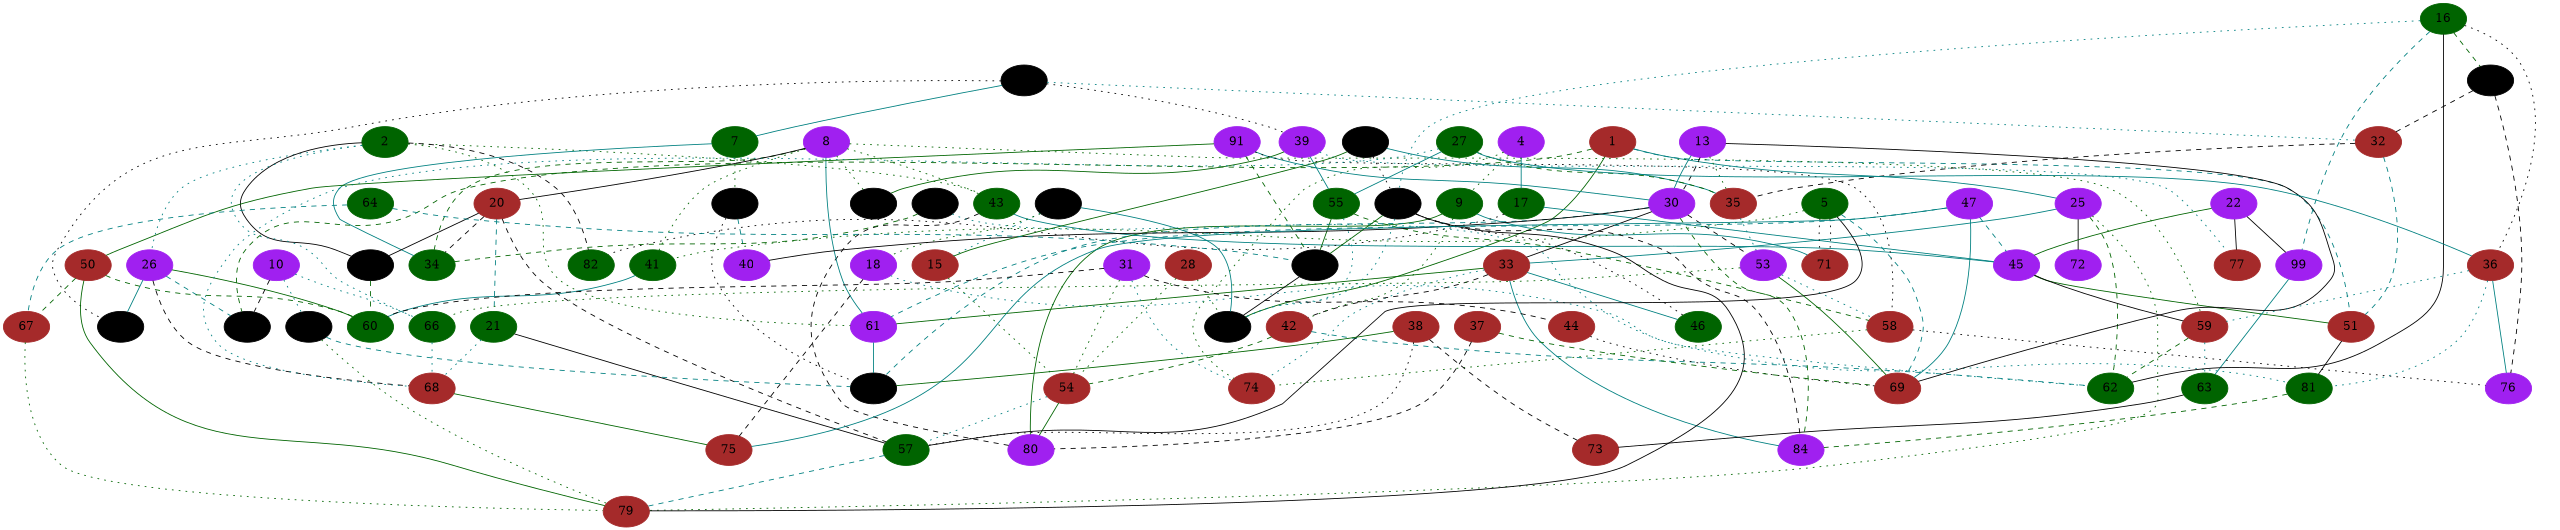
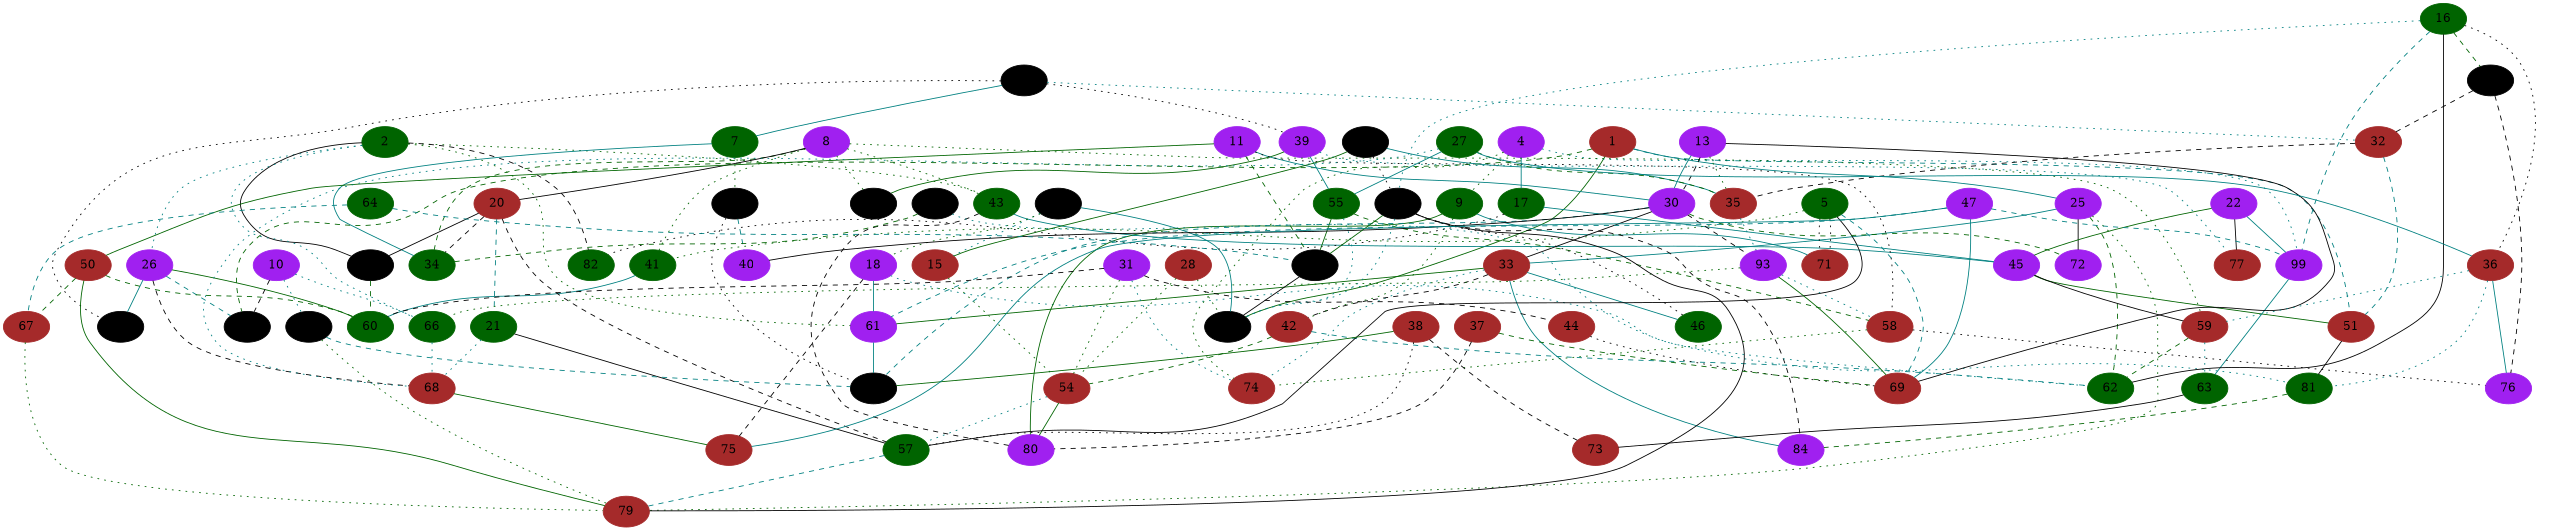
node "91": label "91" -> "11"
edge "4" -- "99": added
edge "8" -- "61": now "18" -- "61"
edge "47" -- "45": now "47" -- "99"
edge "22" -- "99": color black -> teal
node "53": label "53" -> "93"
edge "30" -- "84": now "30" -- "72"
